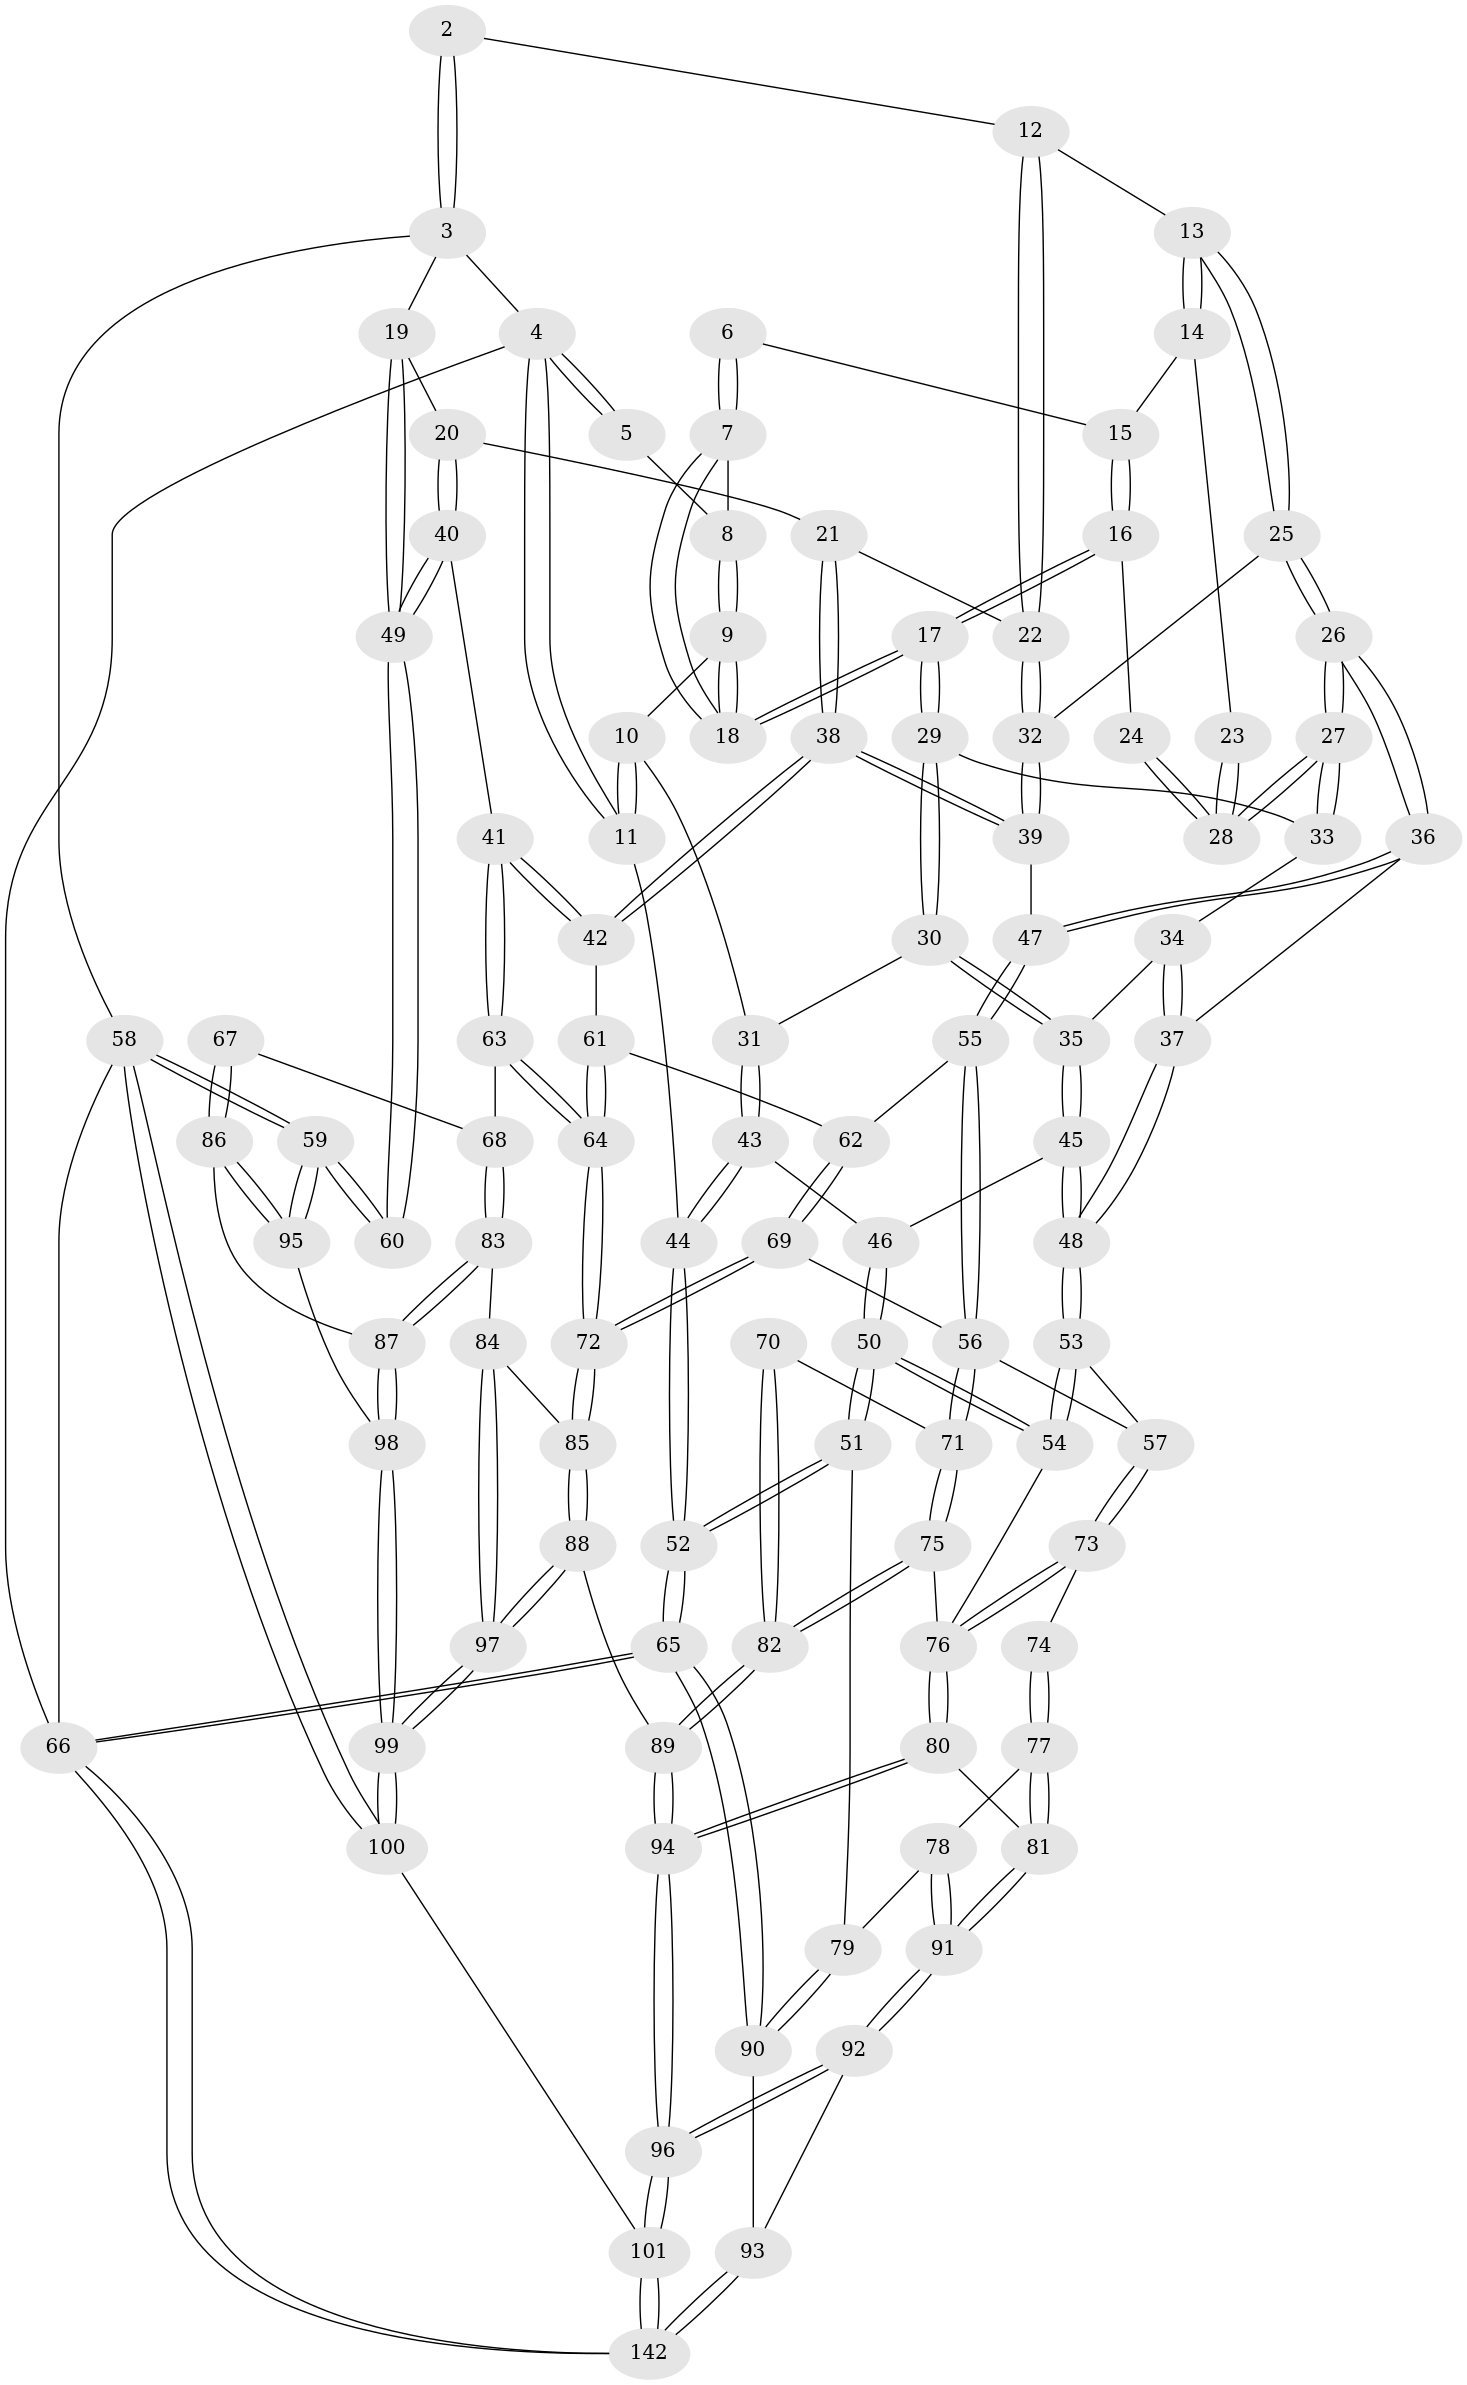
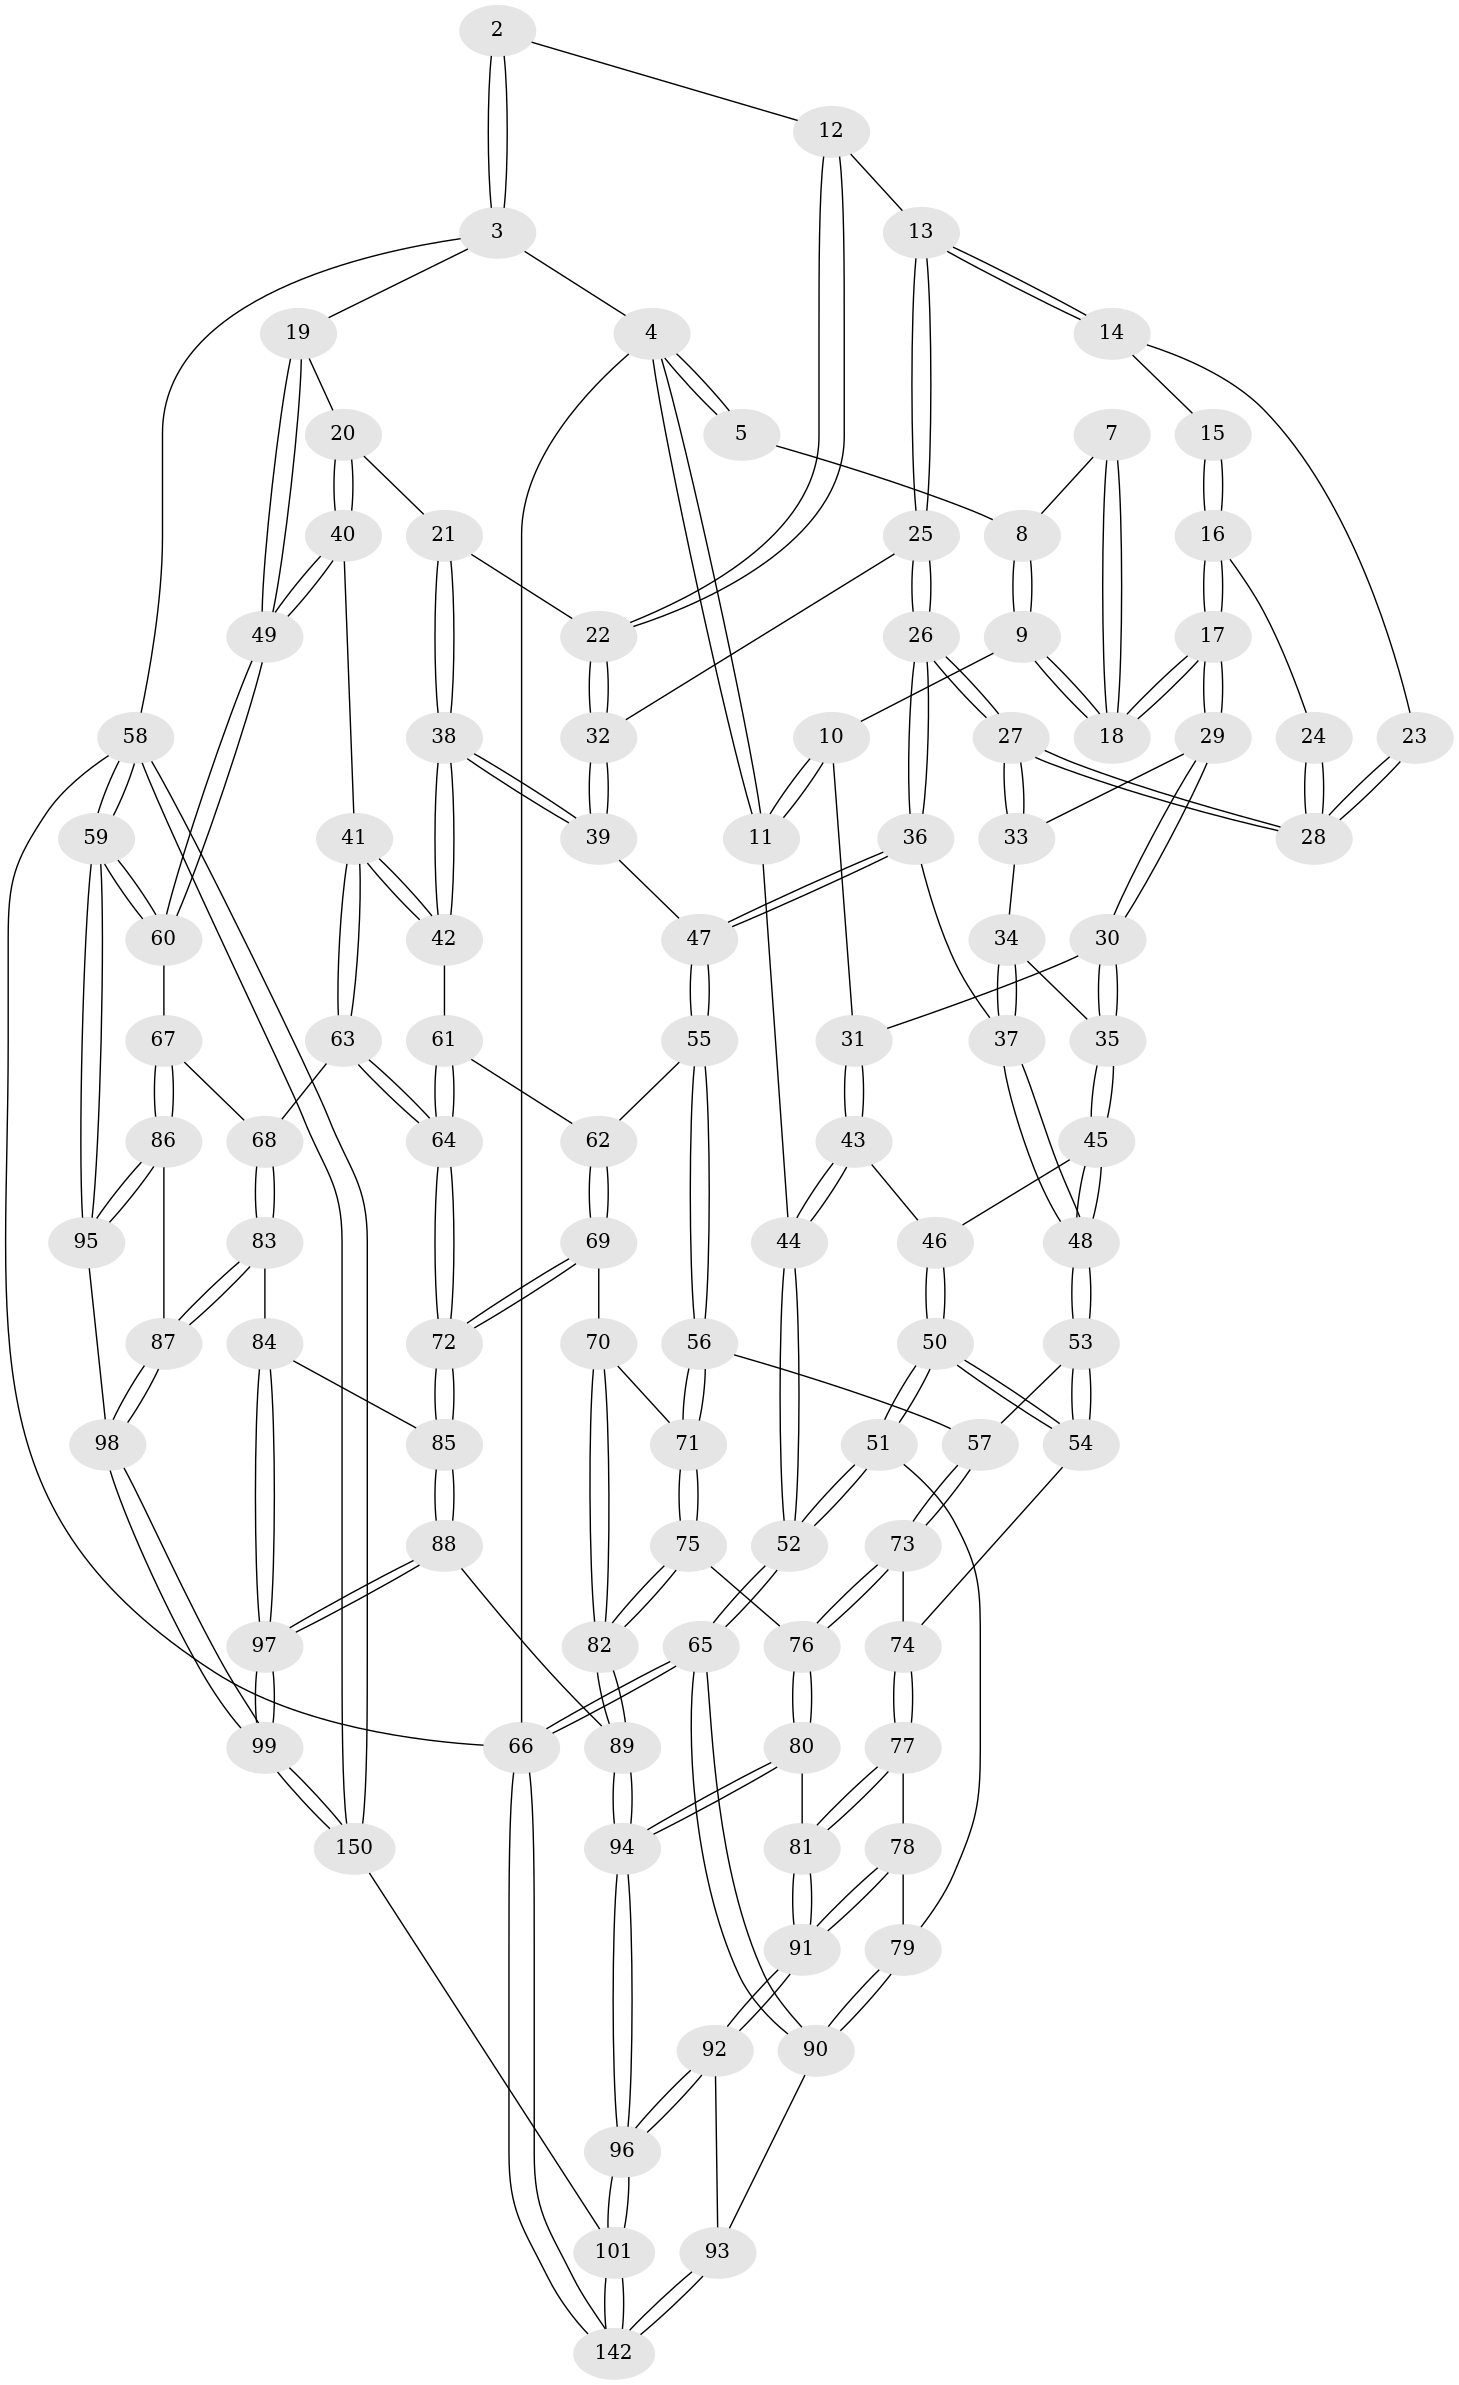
node "6": removed
edge "60" -- "67": added
edge "69" -- "56": now "69" -- "70"
edge "54" -- "76": now "54" -- "74"
node "100": label "100" -> "150"
